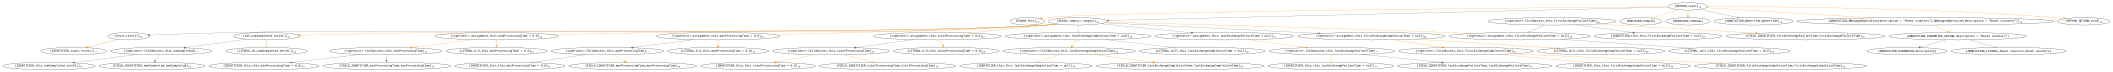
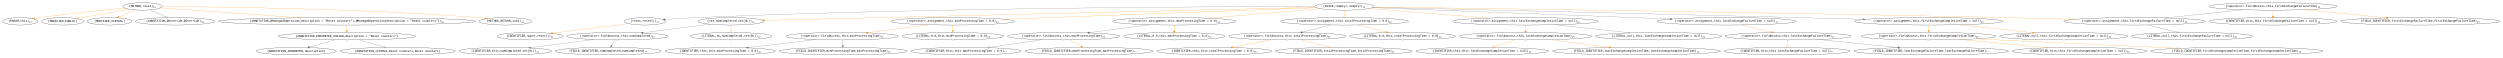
edge "(METHOD,reset)" -> "(BLOCK,<empty>,<empty>)": removed
edge "(<operator>.fieldAccess,this.firstExchangeFailureTime)" -> "(IDENTIFIER,this,this.firstExchangeFailureTime = null)": color gray40 -> darkorange
